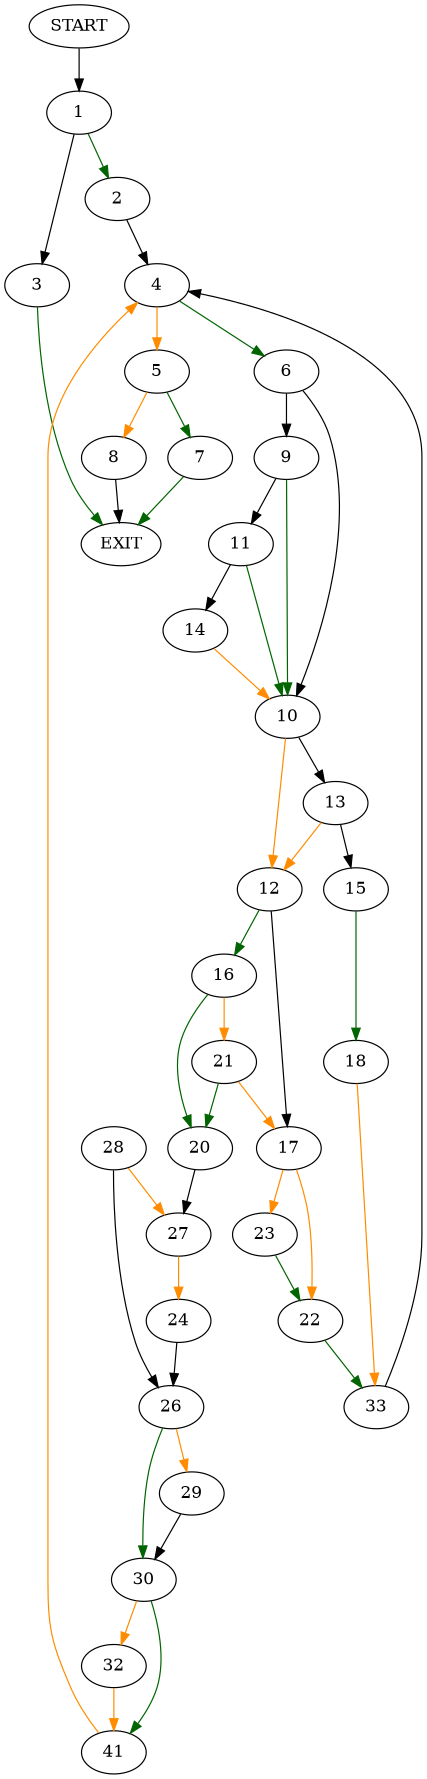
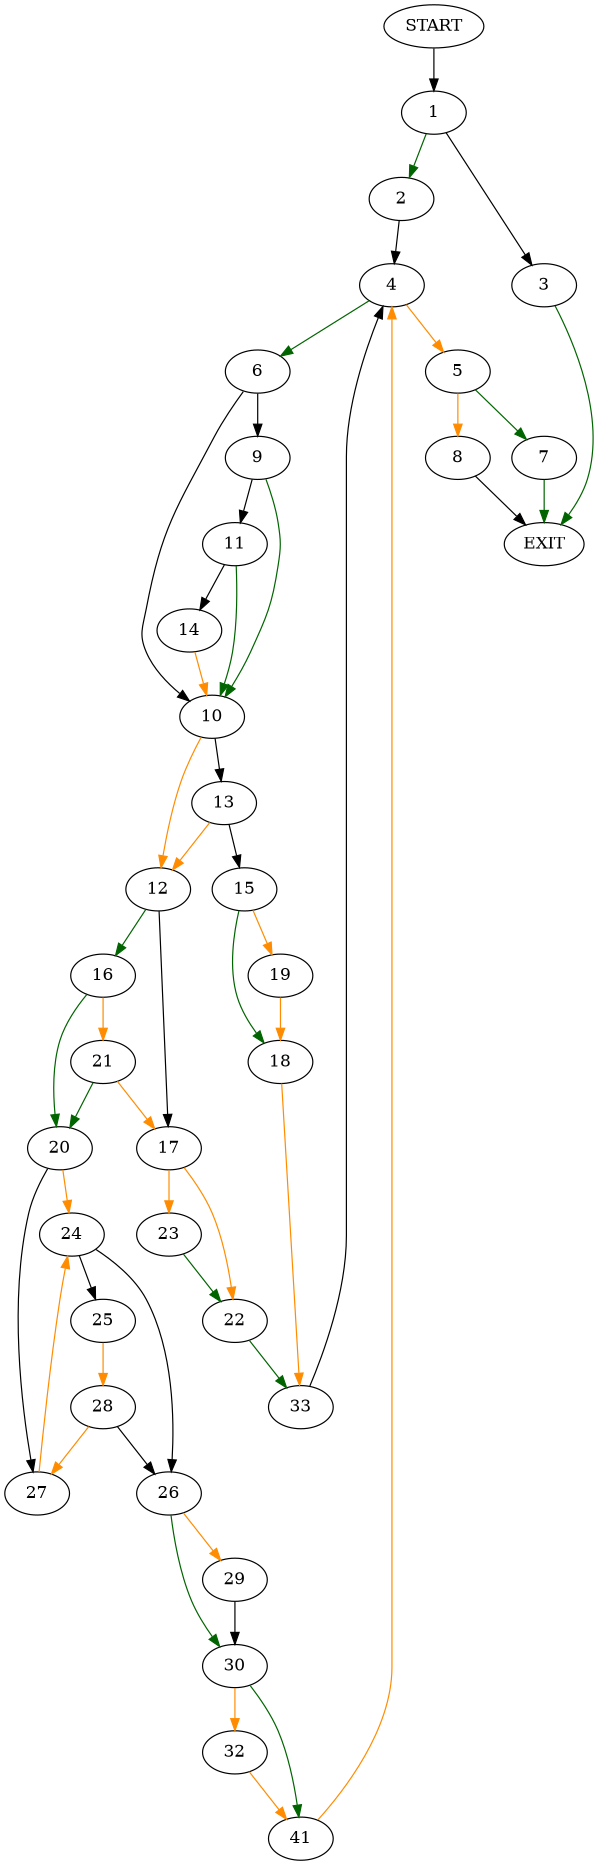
node "19": added
edge "20" -> "24": added
node "25": added
